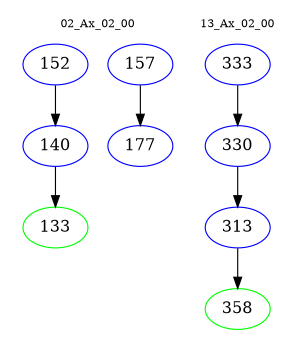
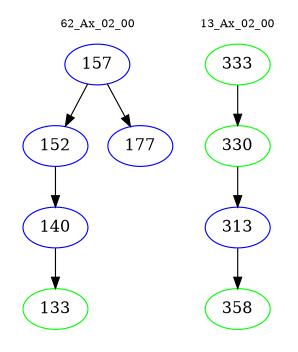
cluster "02_Ax_02_00": label "02_Ax_02_00" -> "62_Ax_02_00"
node "333": color blue -> green
edge "157" -> "152": added
node "330": color blue -> green
